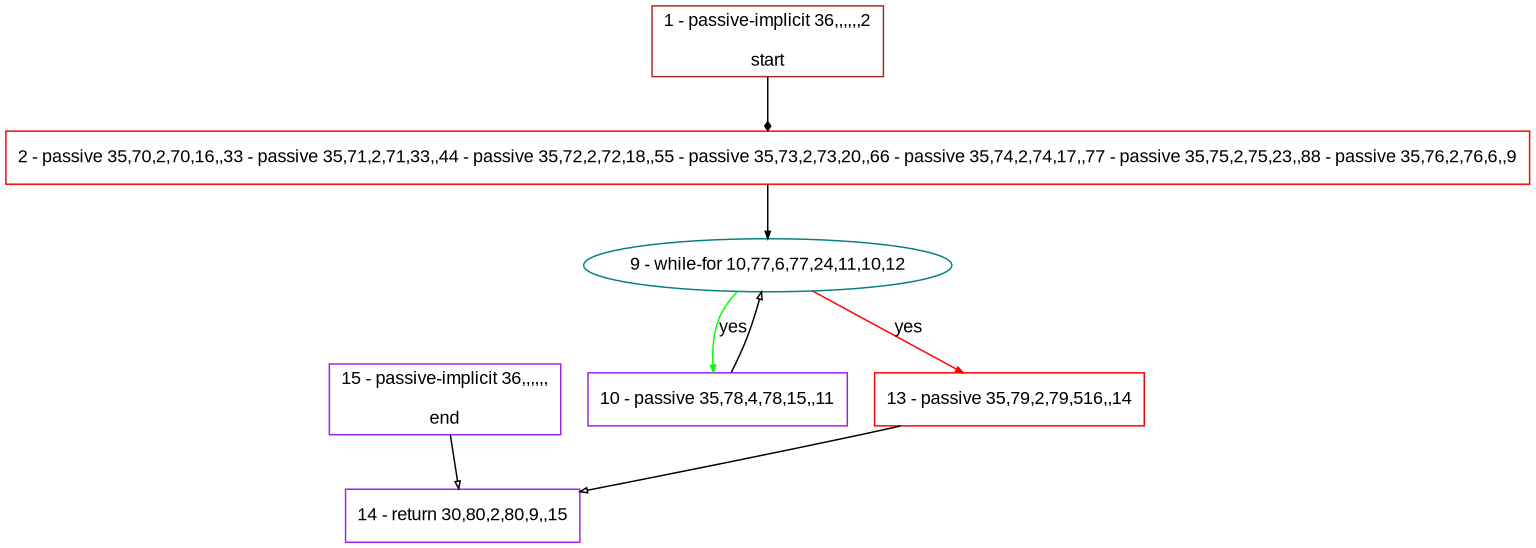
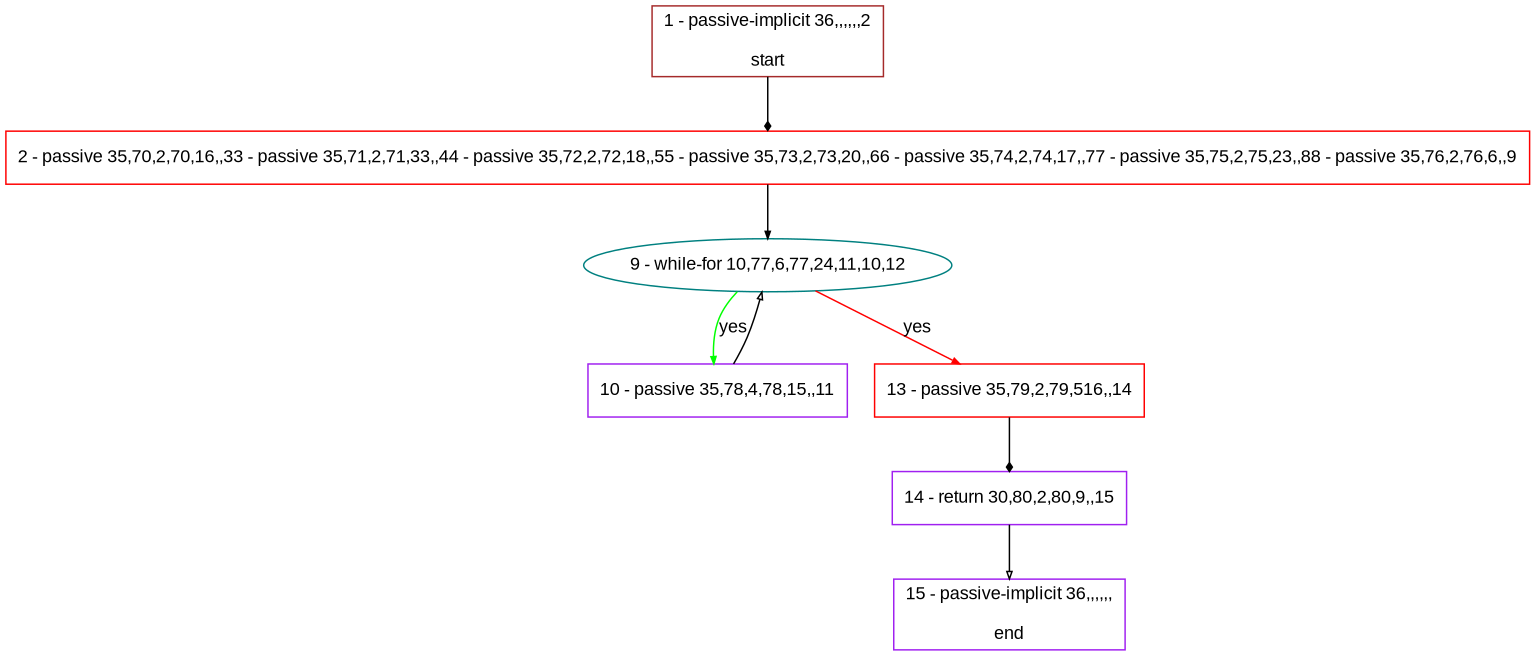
edge "15 - passive-implicit 36,,,,,, end" -> "14 - return 30,80,2,80,9,,15": reversed
edge "13 - passive 35,79,2,79,516,,14" -> "14 - return 30,80,2,80,9,,15": arrowhead onormal -> diamond
